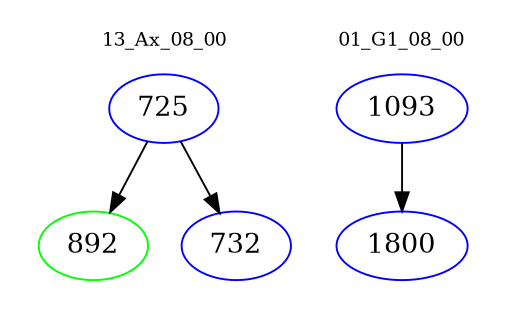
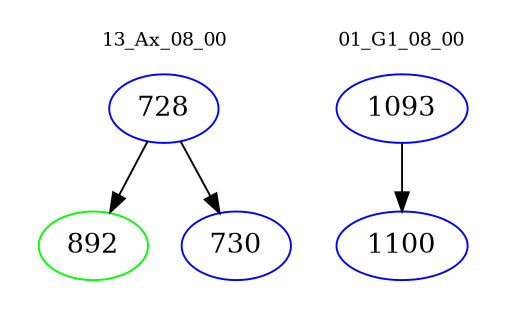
node "725": label "725" -> "728"
node "732": label "732" -> "730"
node "1800": label "1800" -> "1100"
